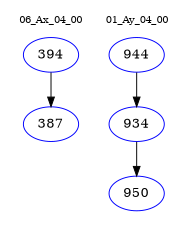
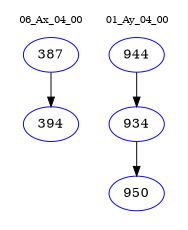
edge "394" -> "387": reversed
